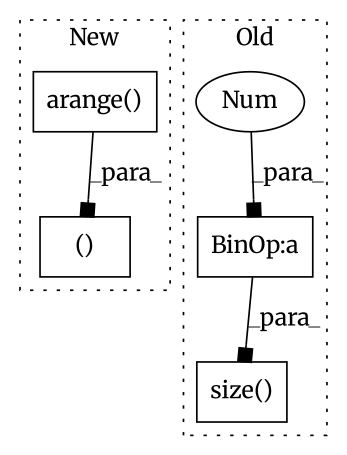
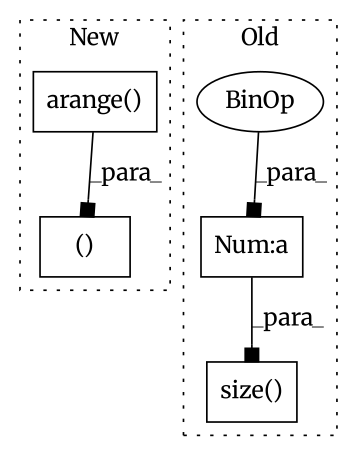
node "Num": label "Num" -> "BinOp"
node "BinOp:a": label "BinOp:a" -> "Num:a"
